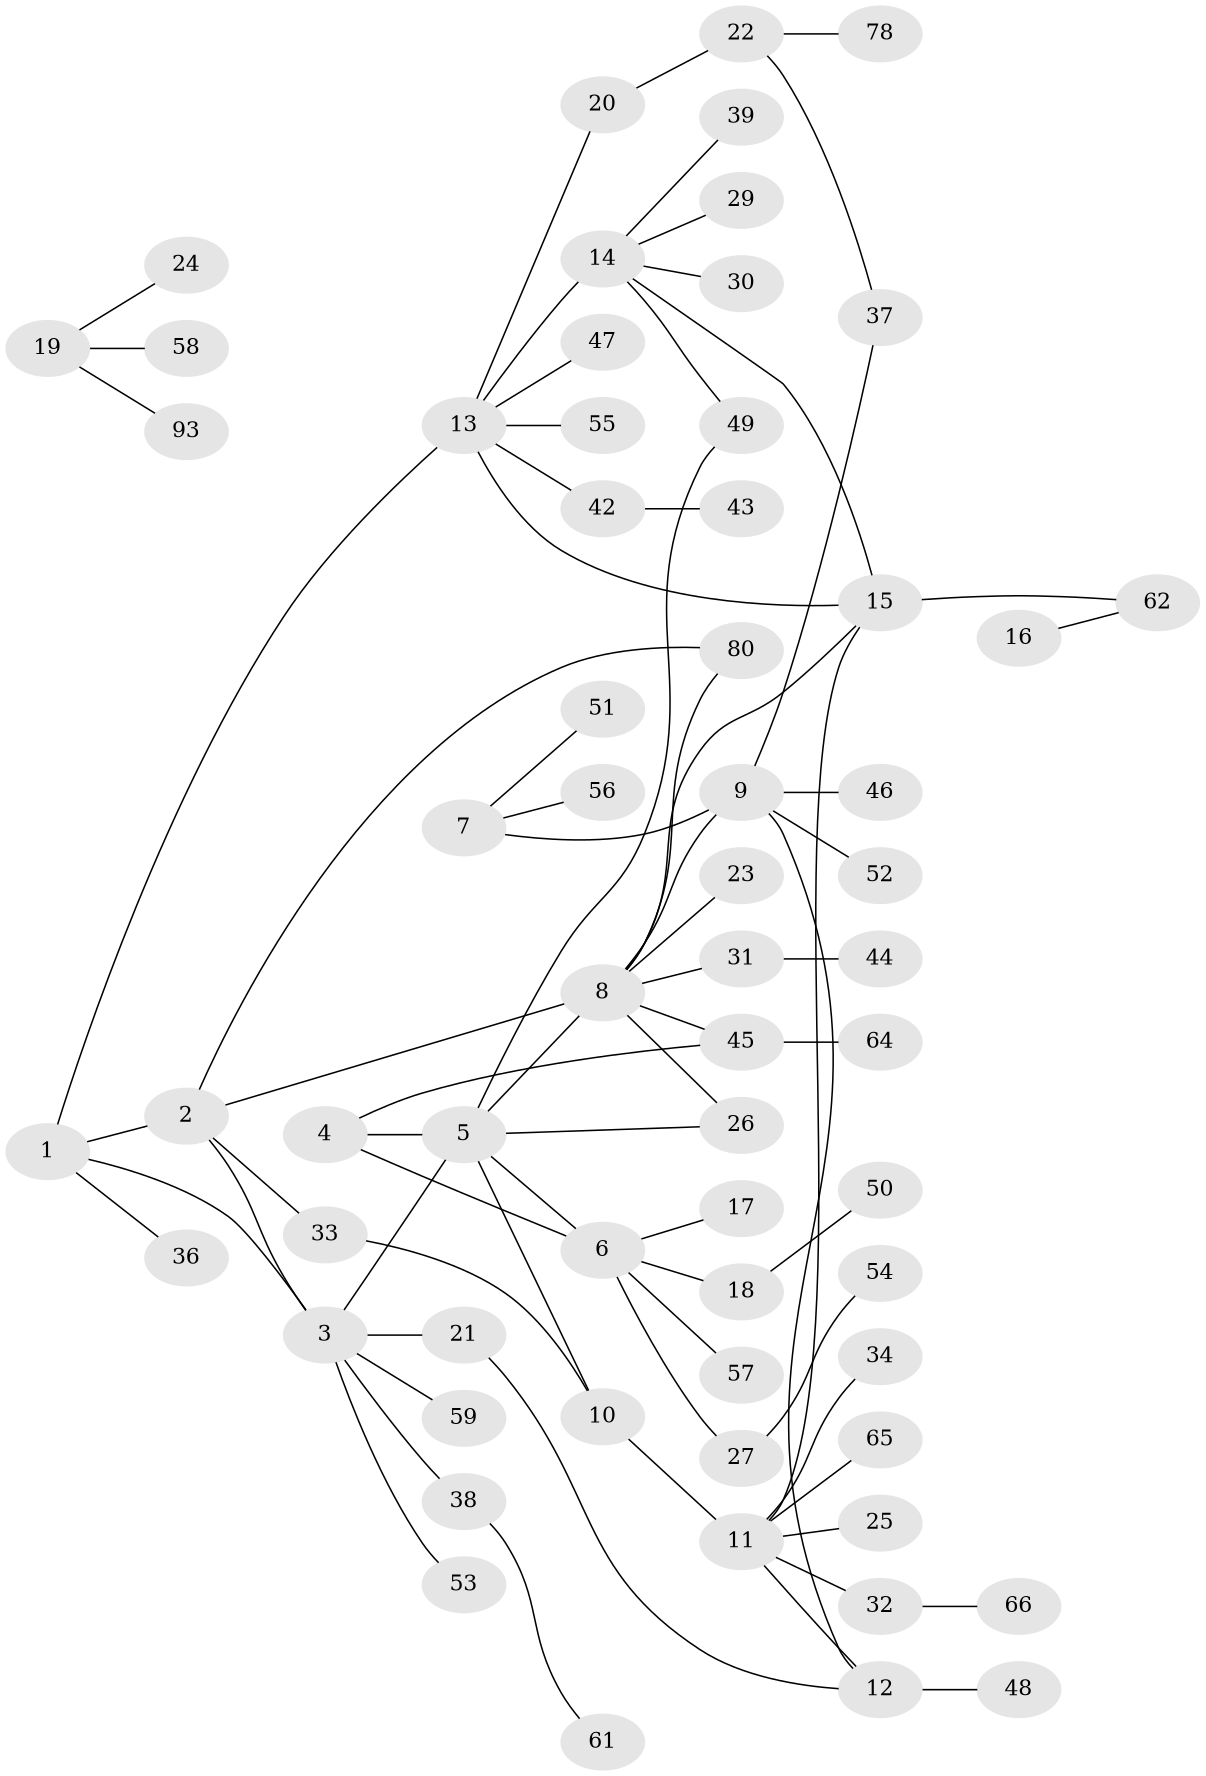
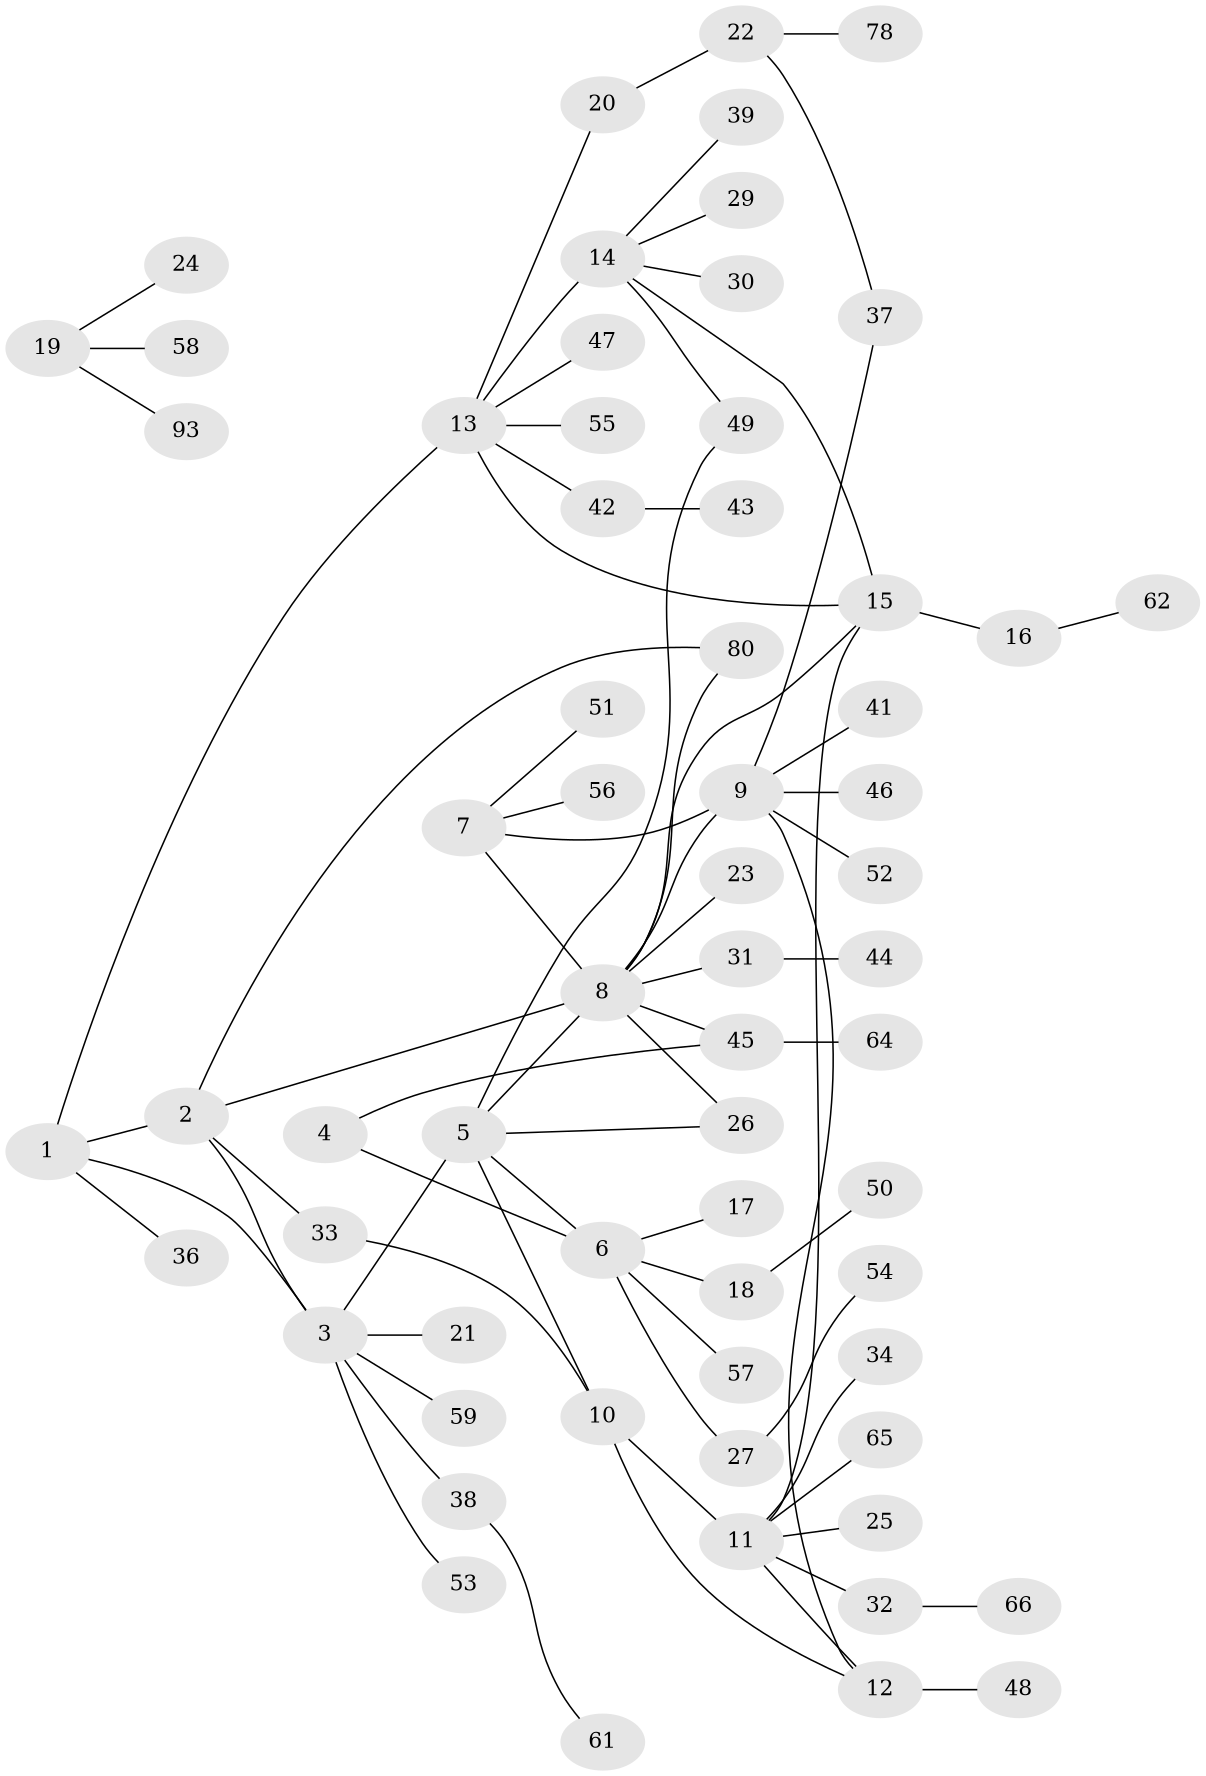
edge "15" -- "62": now "15" -- "16"
node "41": added
edge "7" -- "8": added
edge "4" -- "5": removed
edge "21" -- "12": now "10" -- "12"
